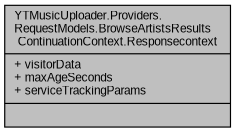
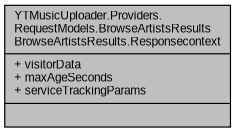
node "YTMusicUploader.Providers.": text "ContinuationContext.Responsecontext" -> "BrowseArtistsResults.Responsecontext"
